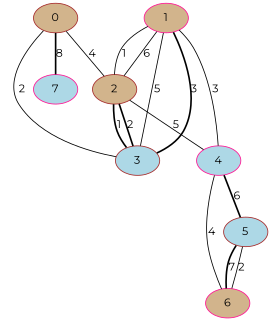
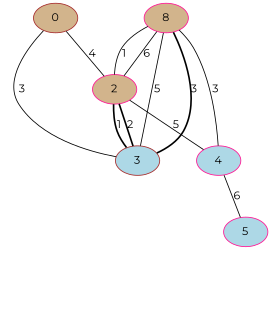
node "1": label "1" -> "8"
edge "0" -- "3": label "2" -> "3"
node "7": removed
node "2": color brown -> deeppink
edge "4" -- "5": style bold -> solid
node "5": color brown -> deeppink
node "6": removed
